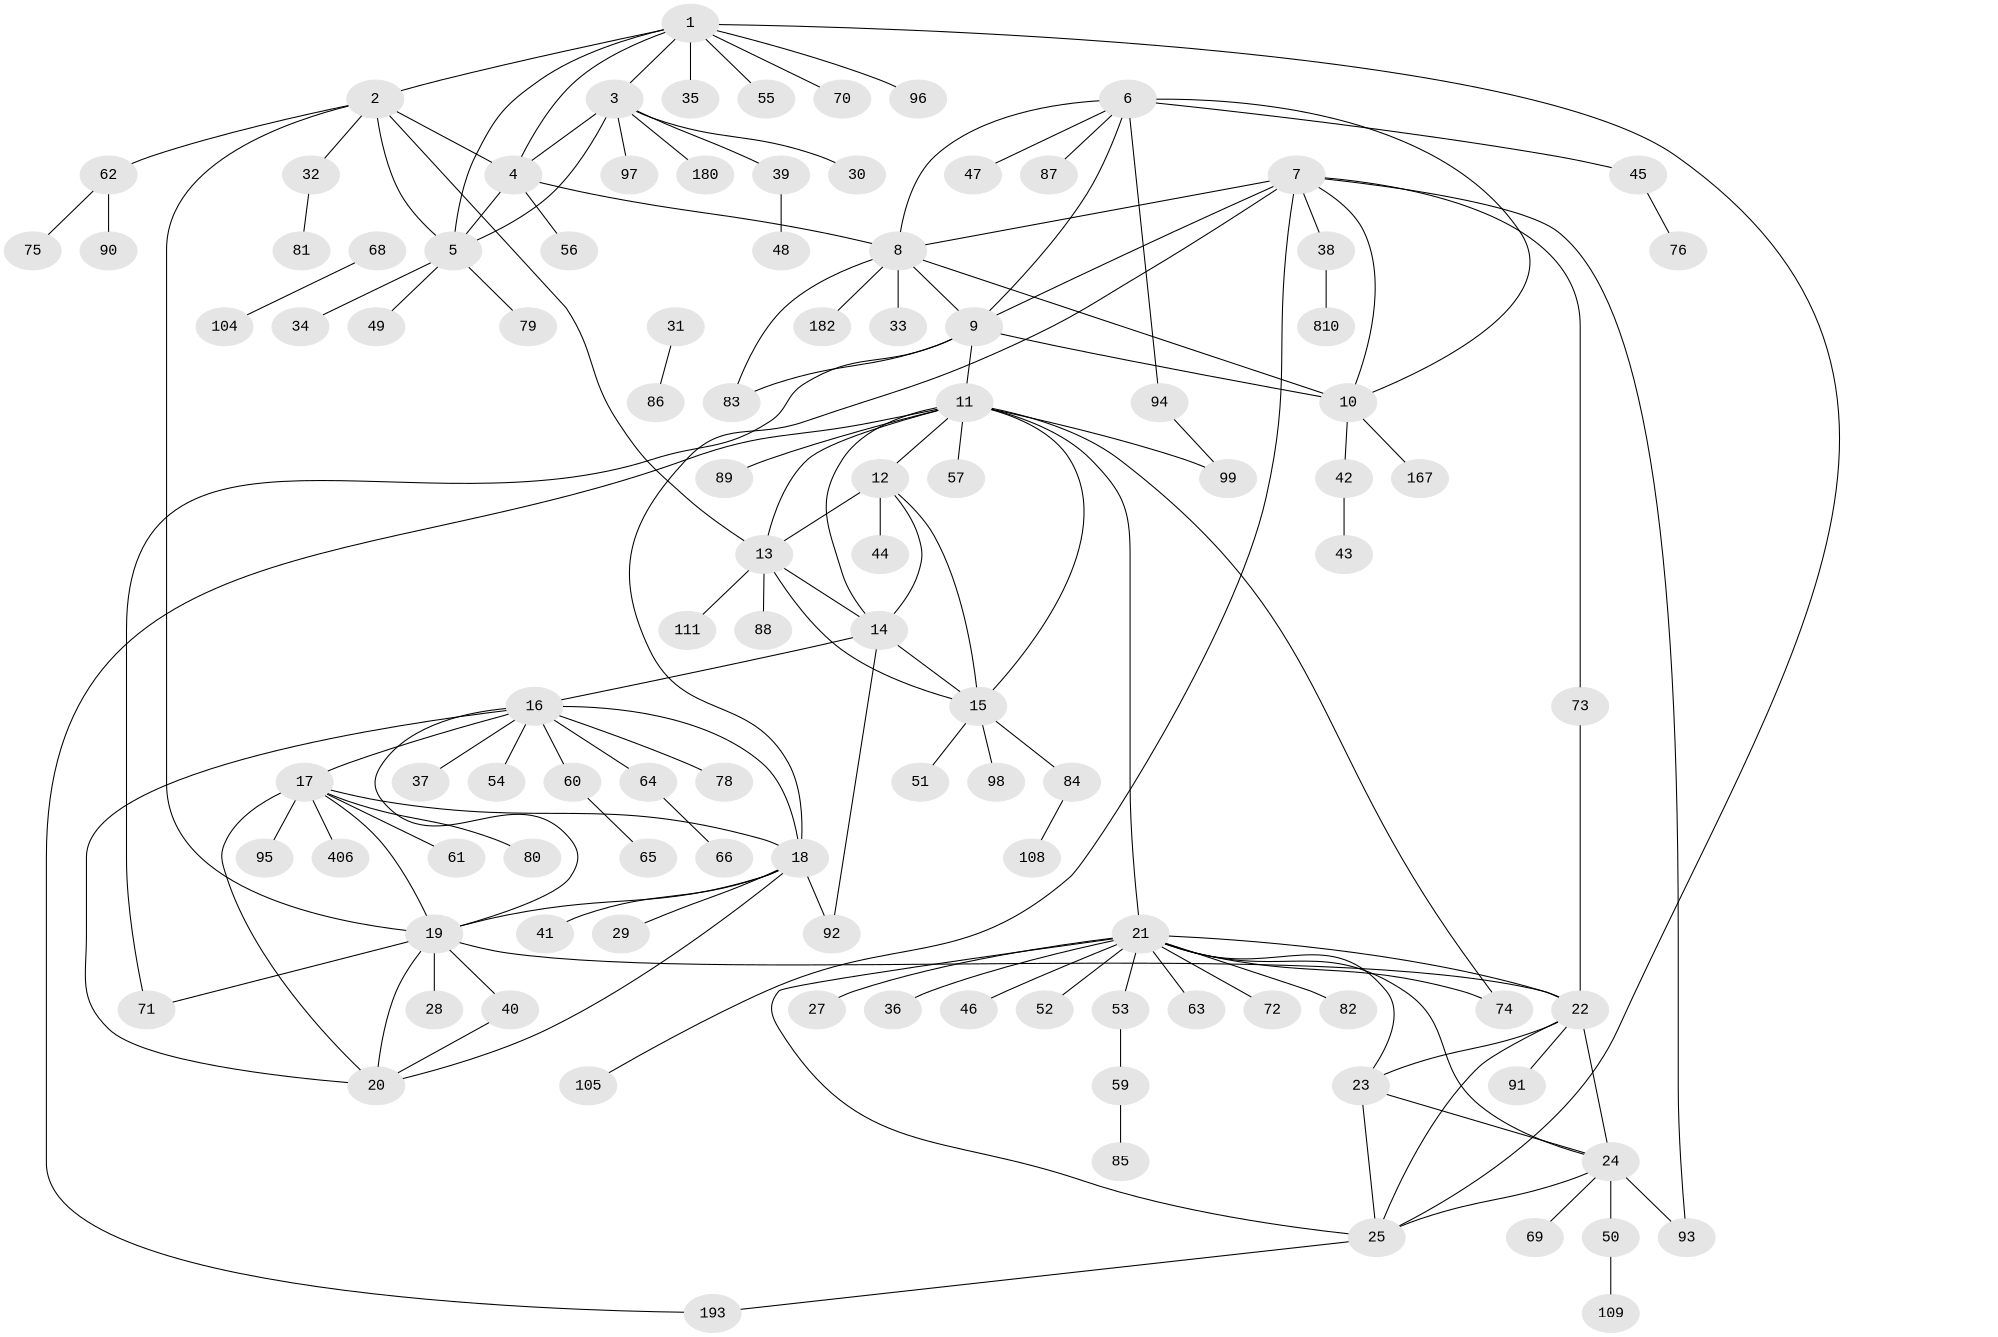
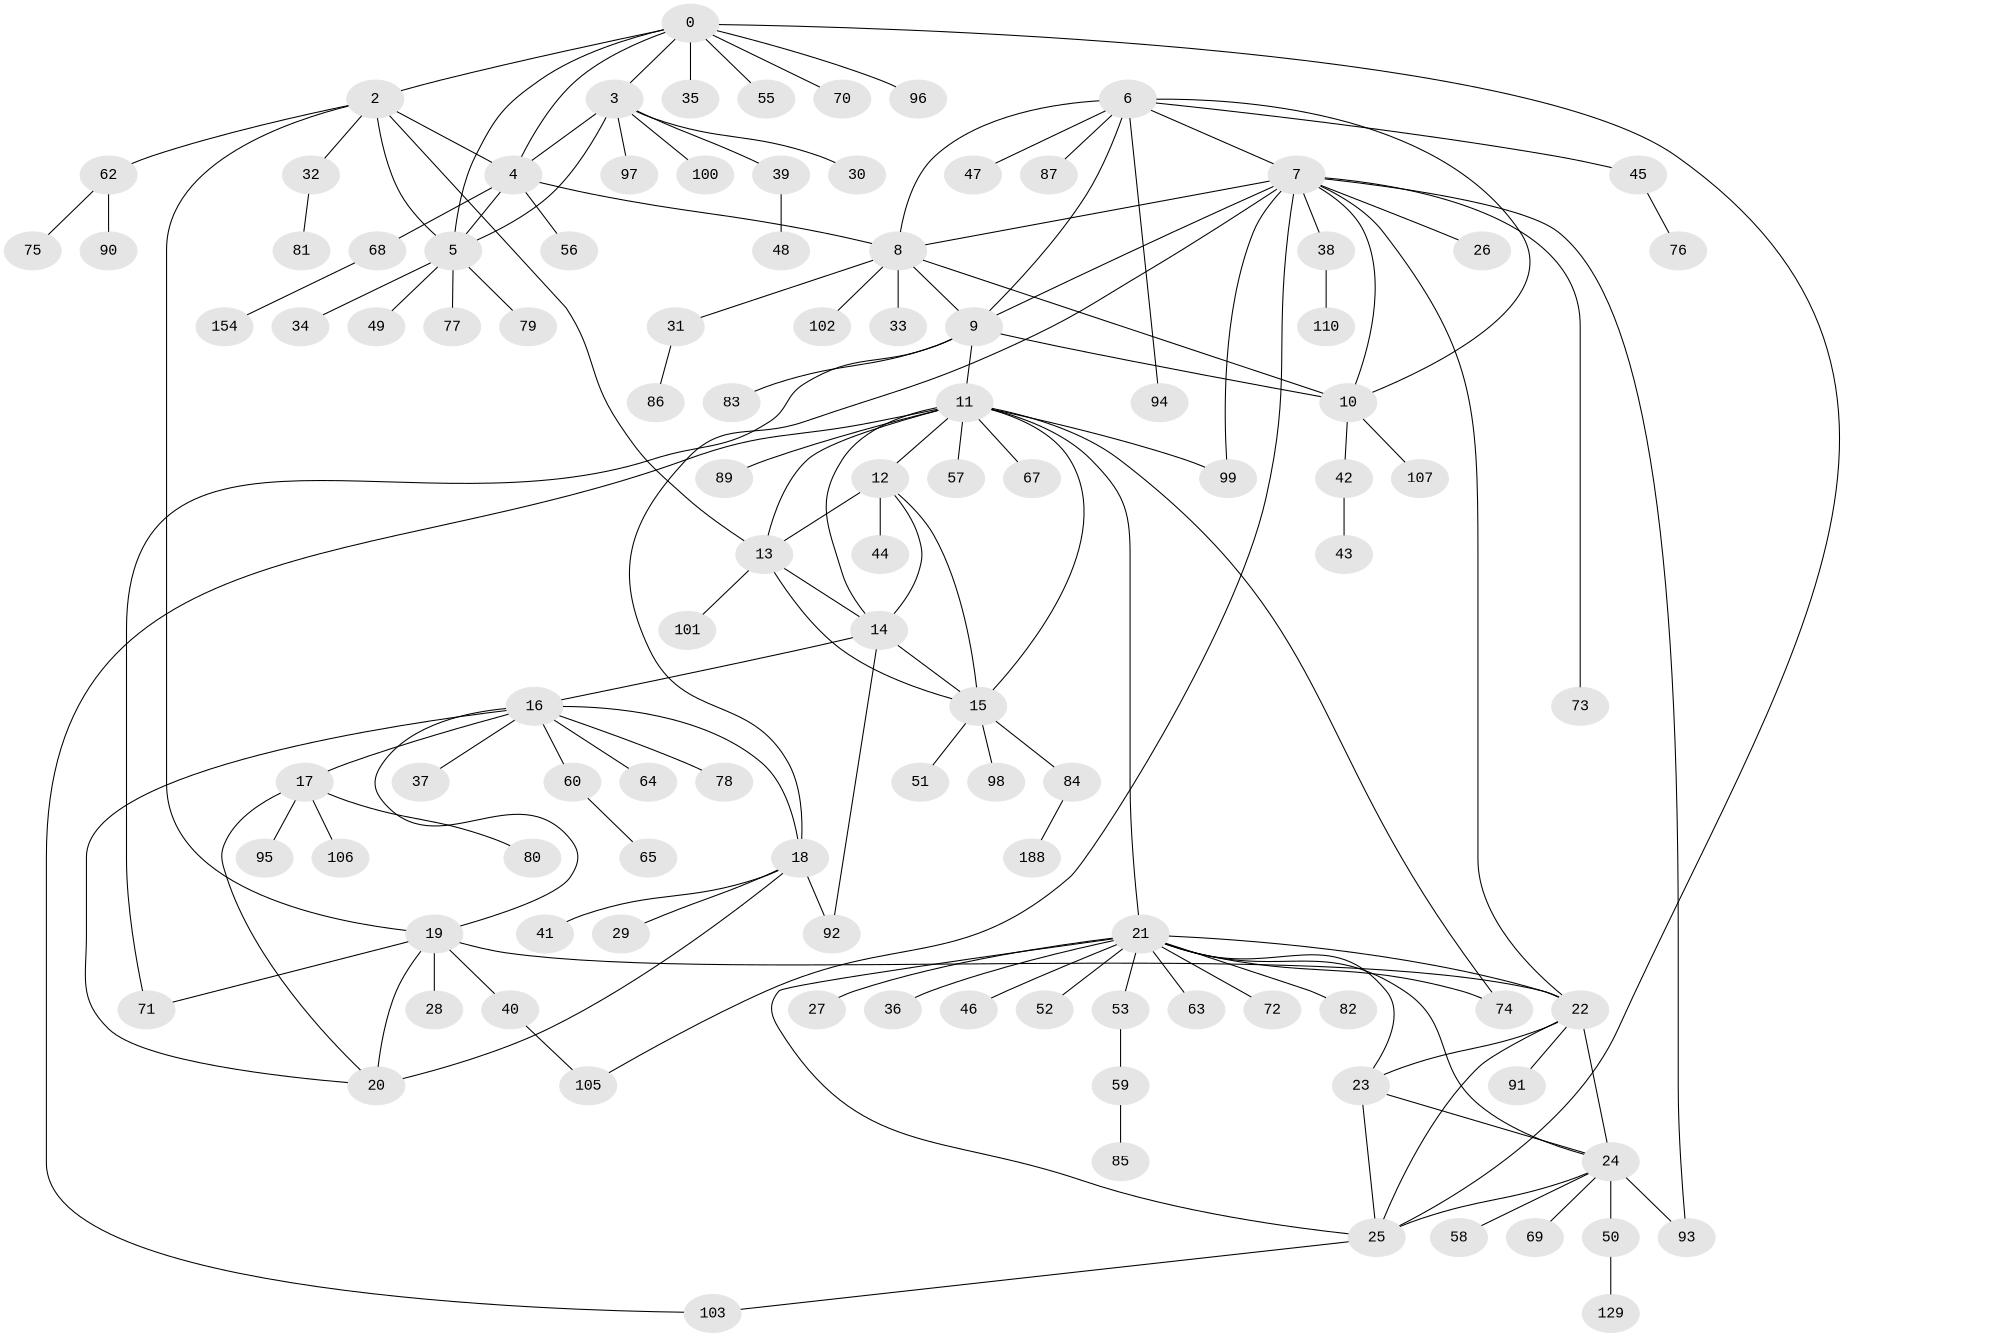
node "1": label "1" -> "0"
edge "6" -- "7": added
node "180": label "180" -> "100"
edge "4" -- "68": added
node "26": added
edge "8" -- "83": now "8" -- "31"
node "104": label "104" -> "154"
node "77": added
node "182": label "182" -> "102"
node "810": label "810" -> "110"
edge "94" -- "99": now "7" -- "99"
node "67": added
node "167": label "167" -> "107"
node "111": label "111" -> "101"
node "88": removed
node "54": removed
edge "17" -- "18": removed
edge "17" -- "19": removed
node "406": label "406" -> "106"
node "61": removed
node "66": removed
node "108": label "108" -> "188"
edge "73" -- "22": now "7" -- "22"
edge "18" -- "19": removed
edge "40" -- "20": now "40" -- "105"
node "58": added
node "193": label "193" -> "103"
node "109": label "109" -> "129"
